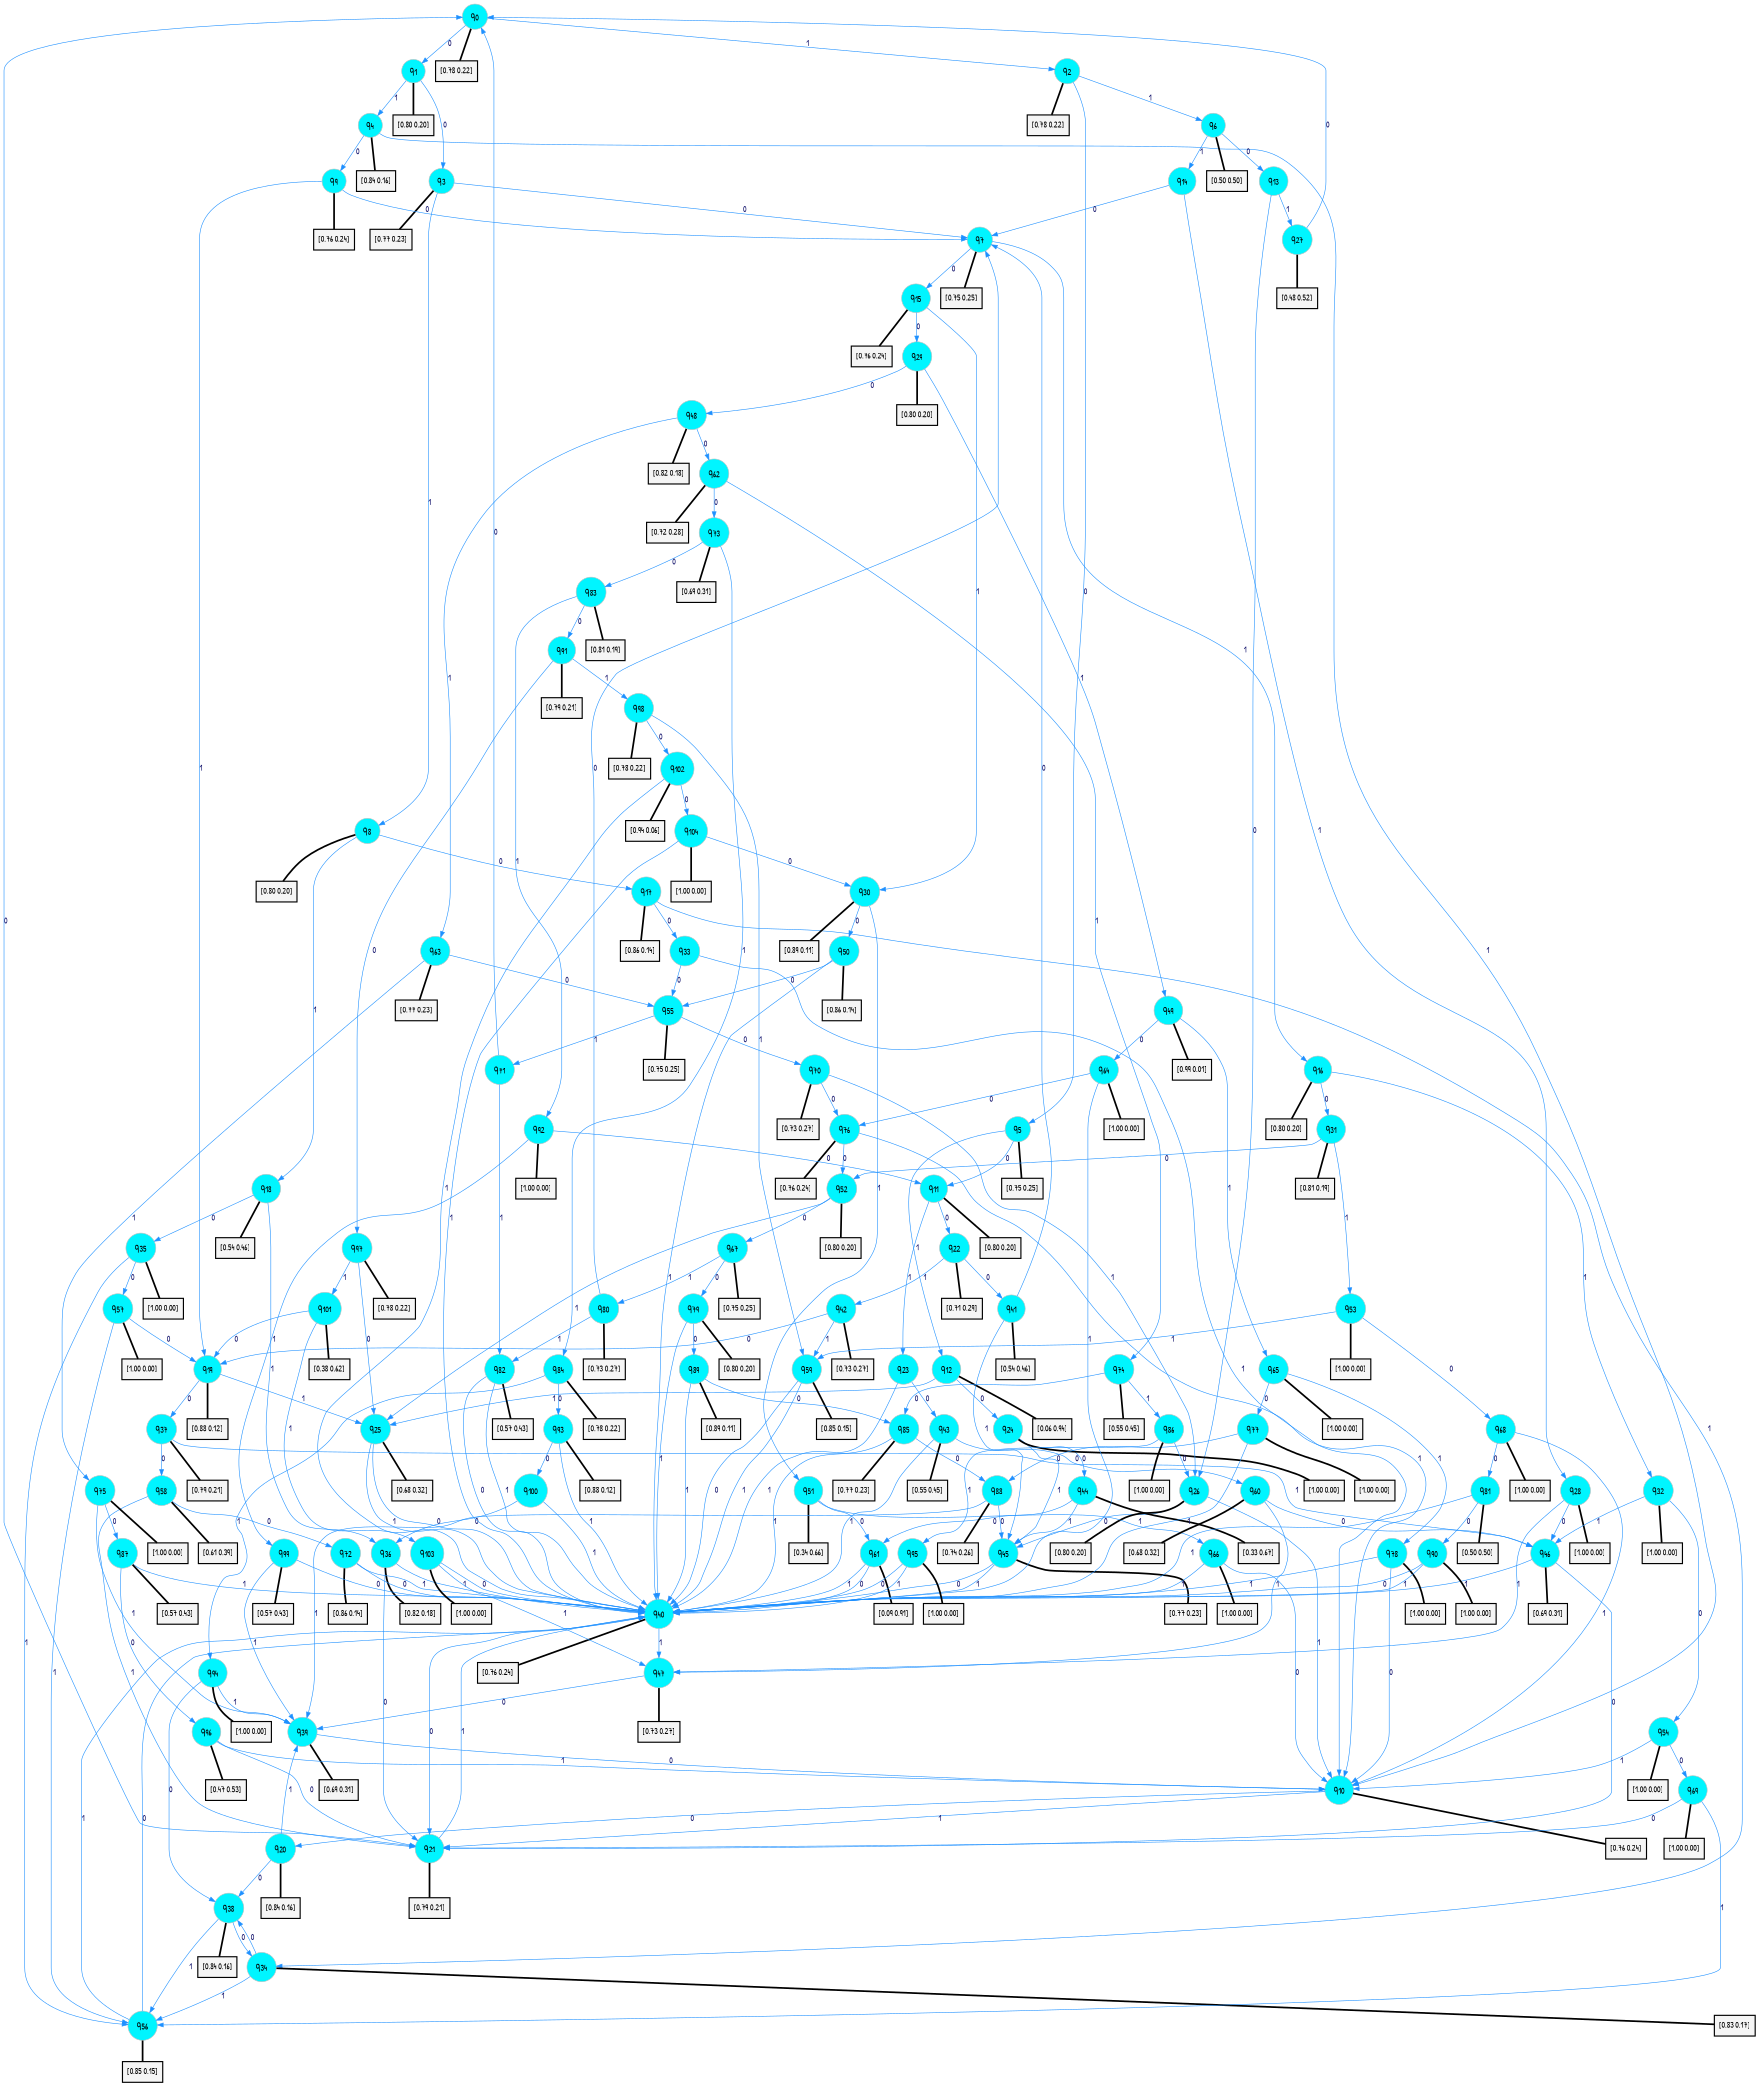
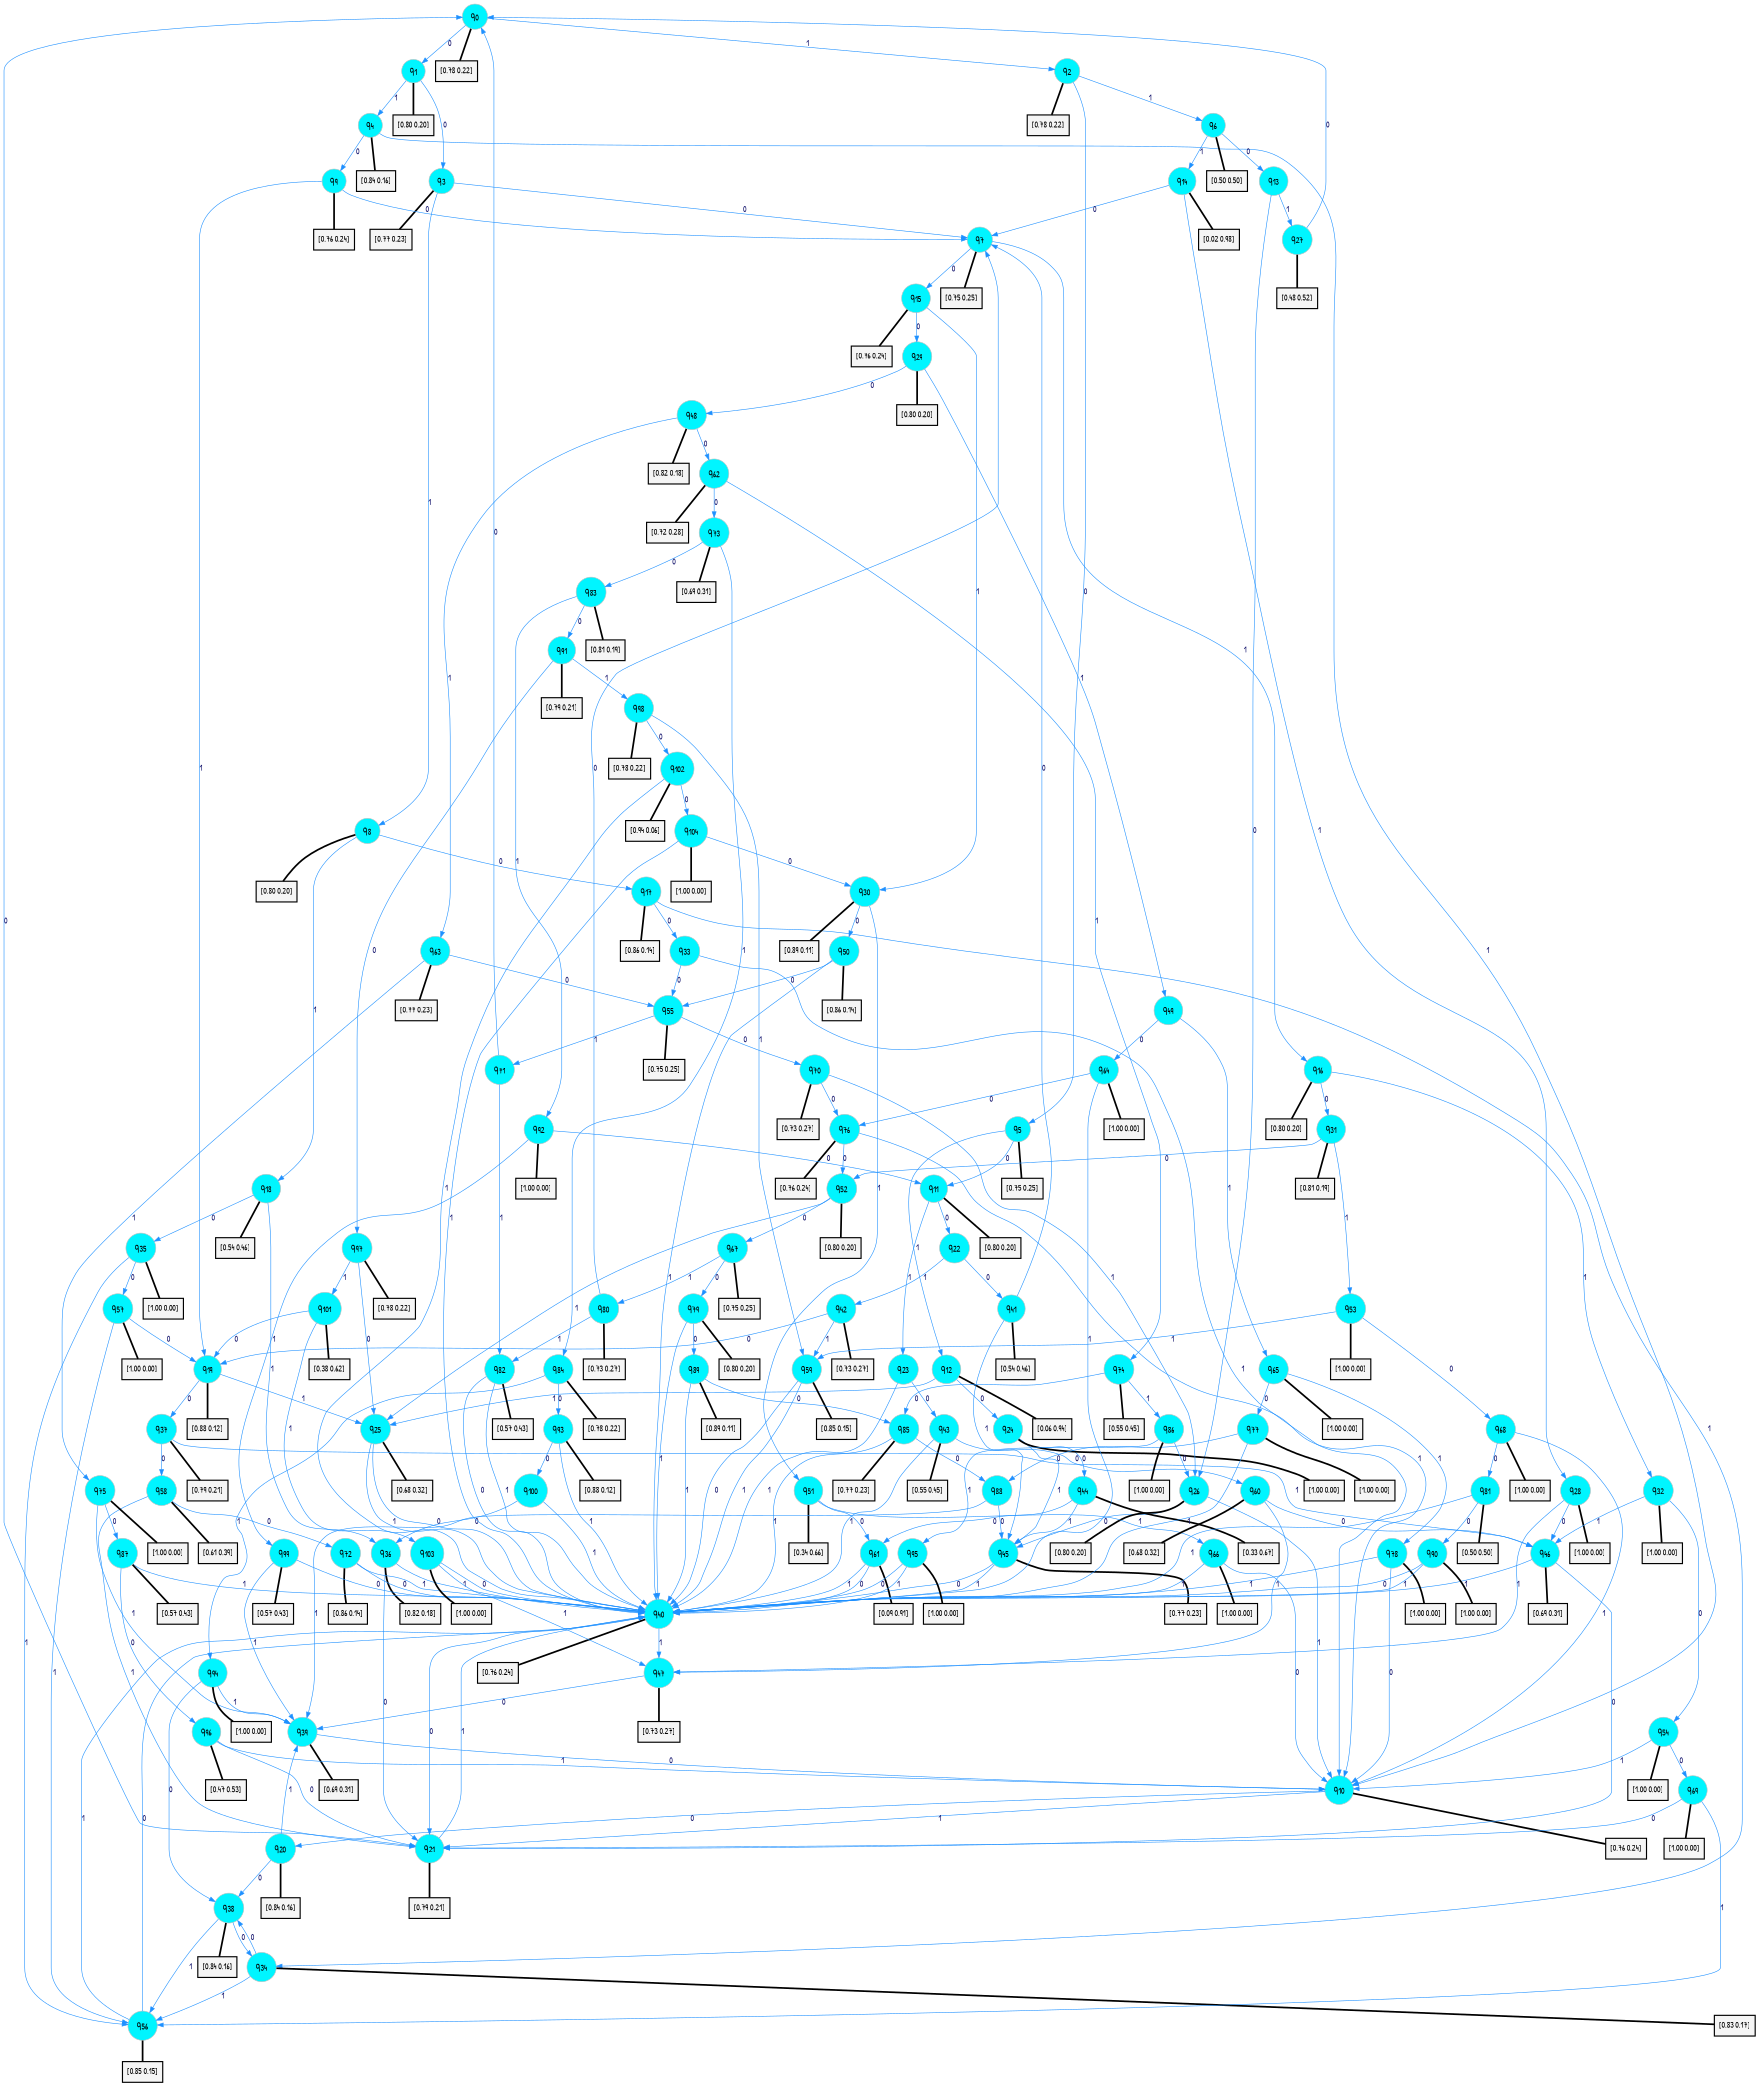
node "[0.02 0.98]": added
node "[0.99 0.01]": removed
node "[0.71 0.29]": removed
node "[0.74 0.26]": removed
